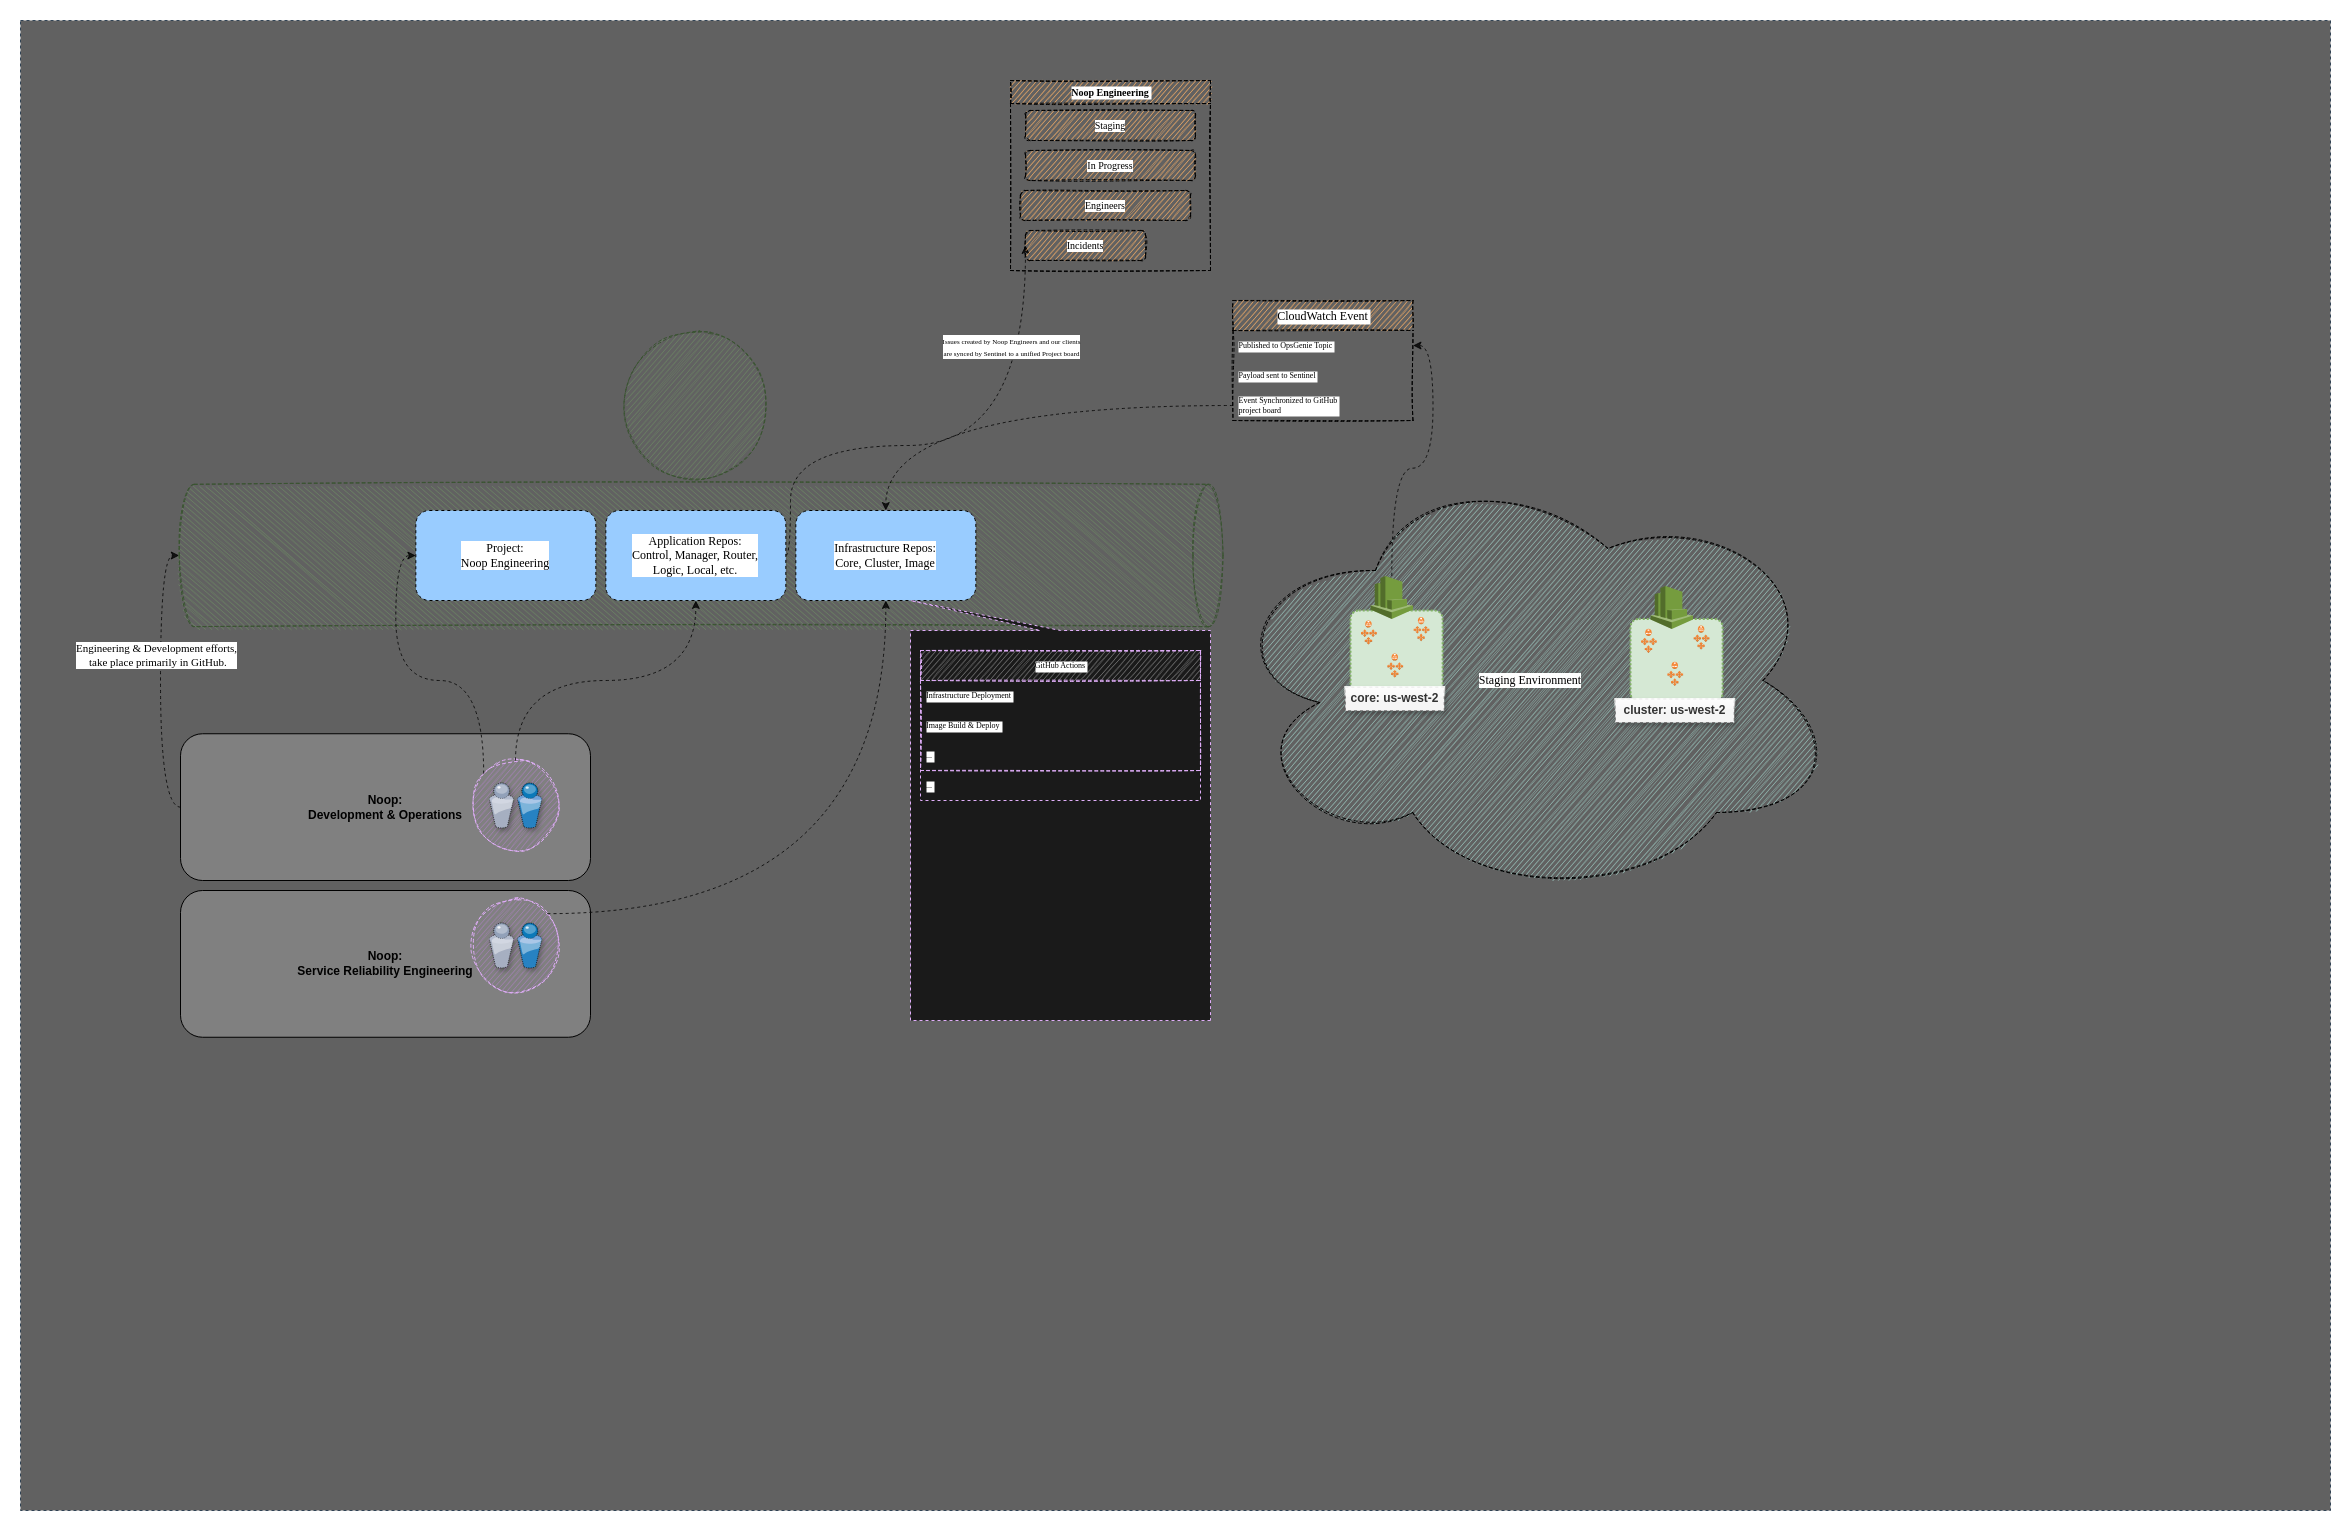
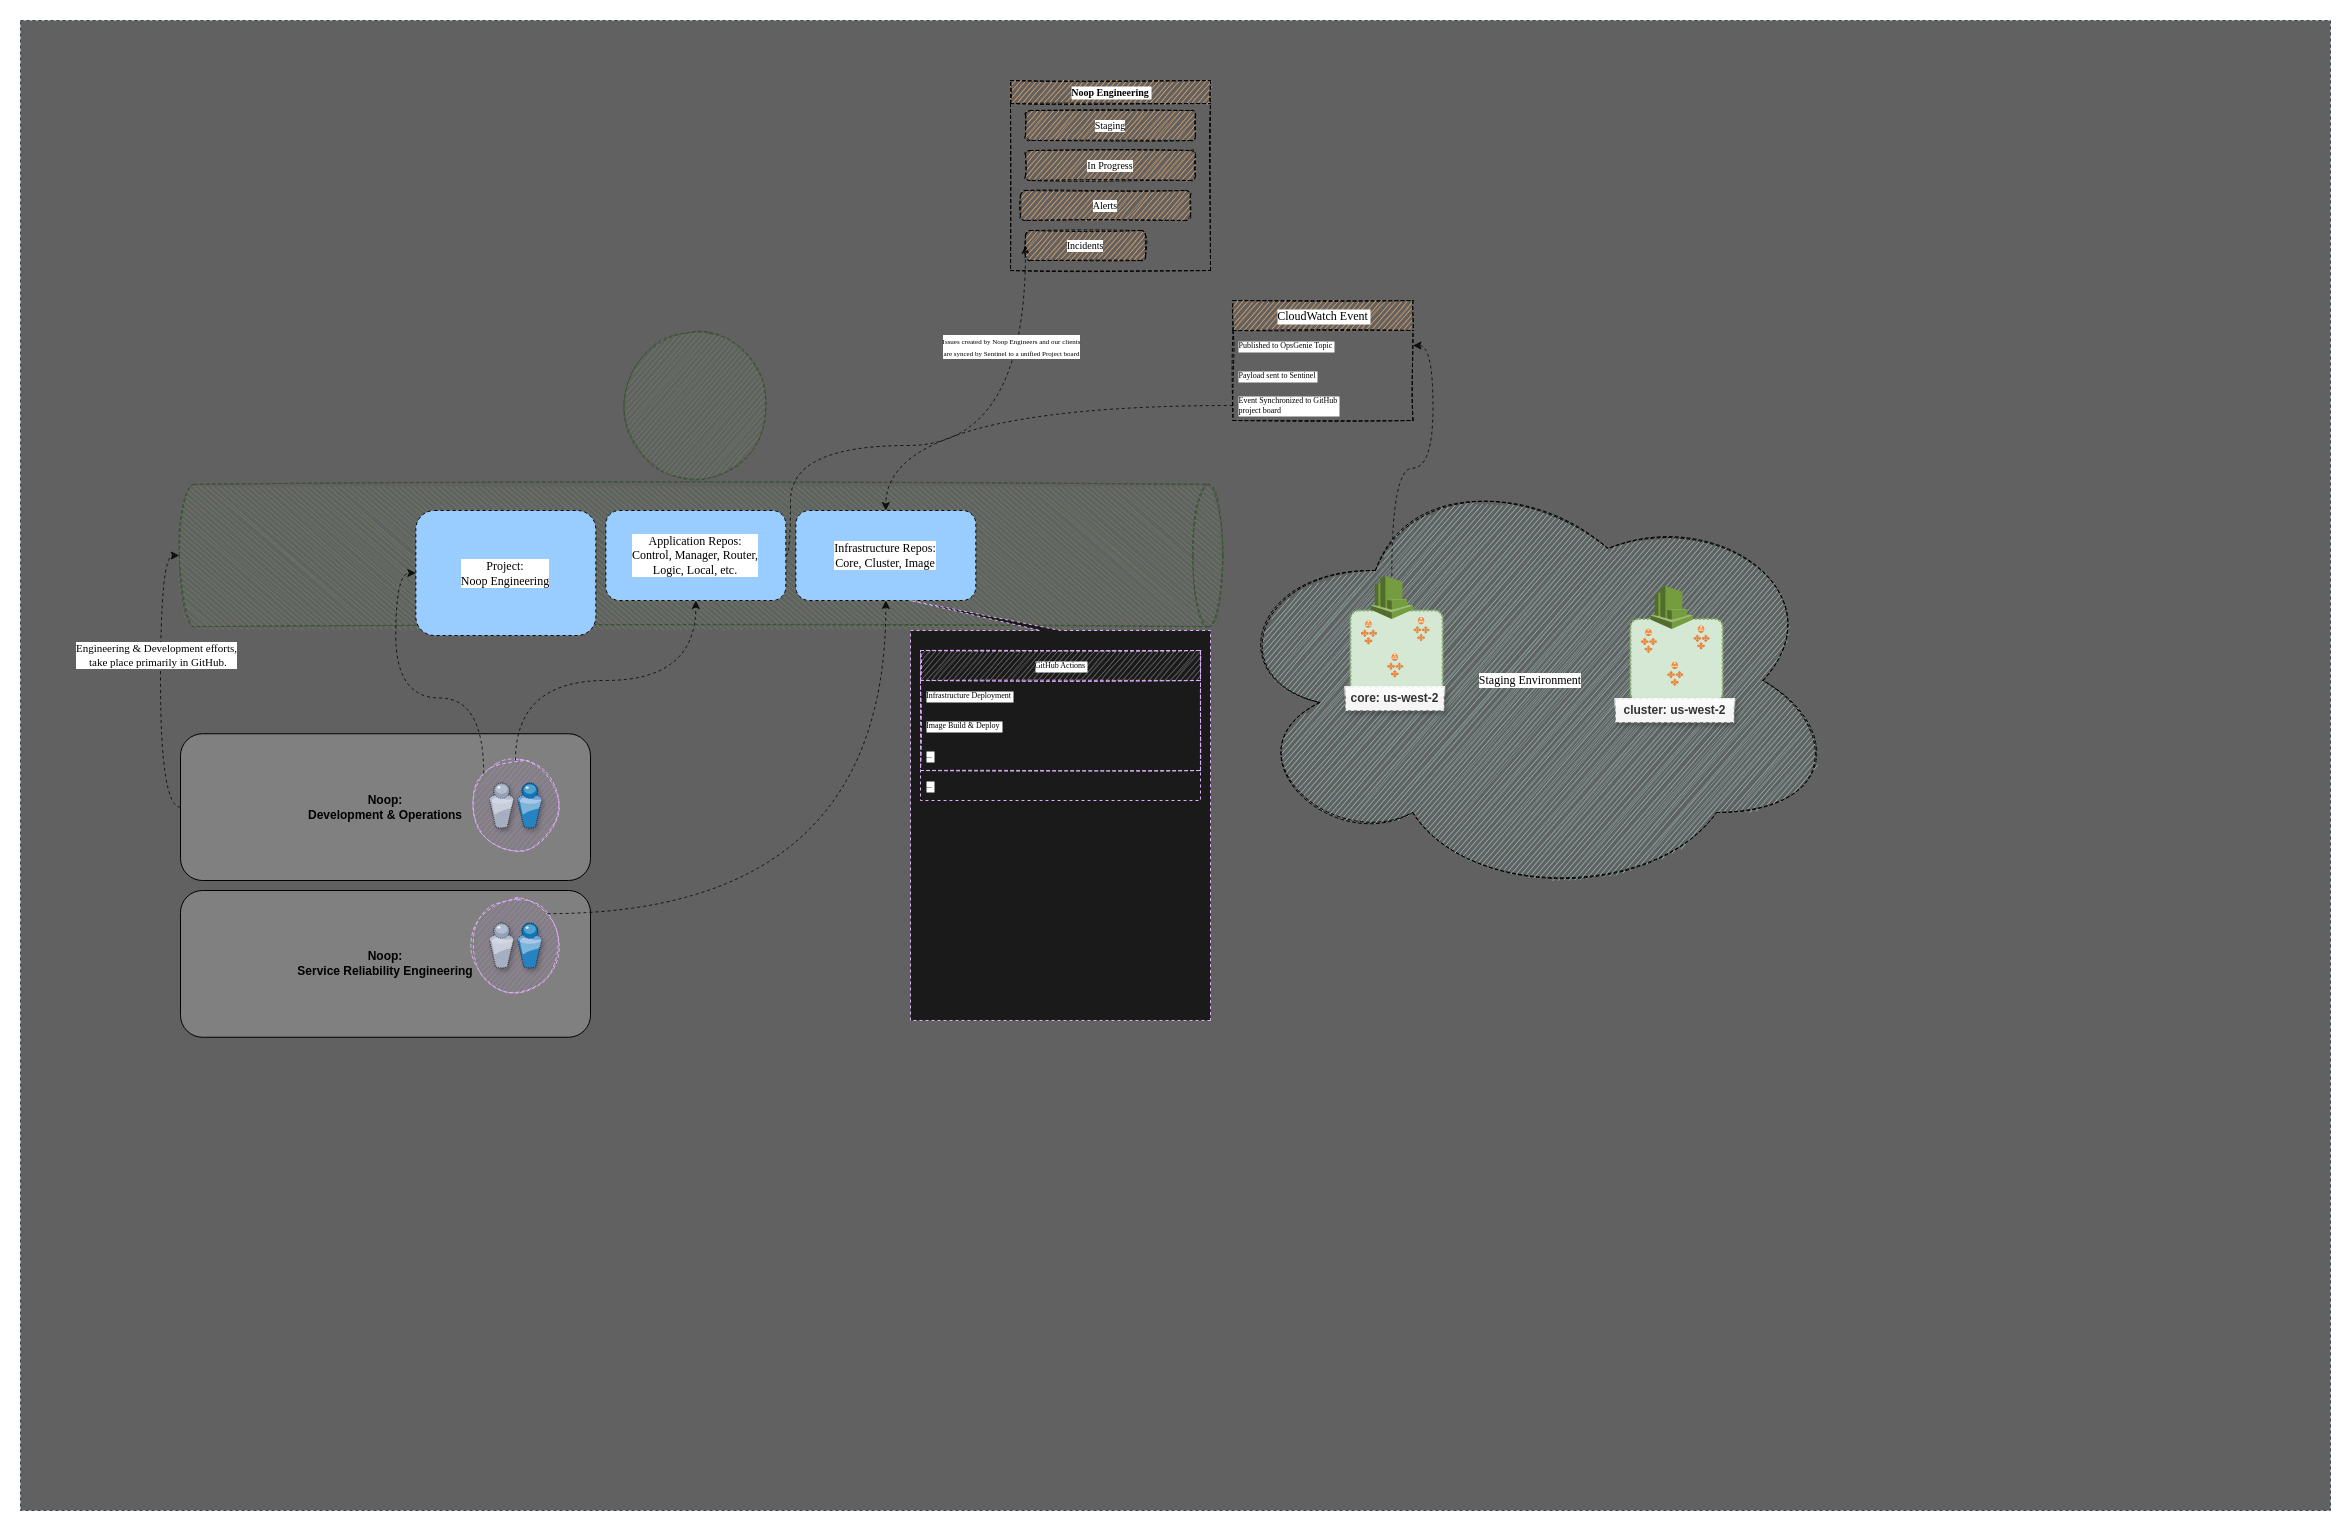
node "Engineers": label "Engineers" -> "Alerts"
node "Project: Noop Engineering": size 180x90 -> 180x125
